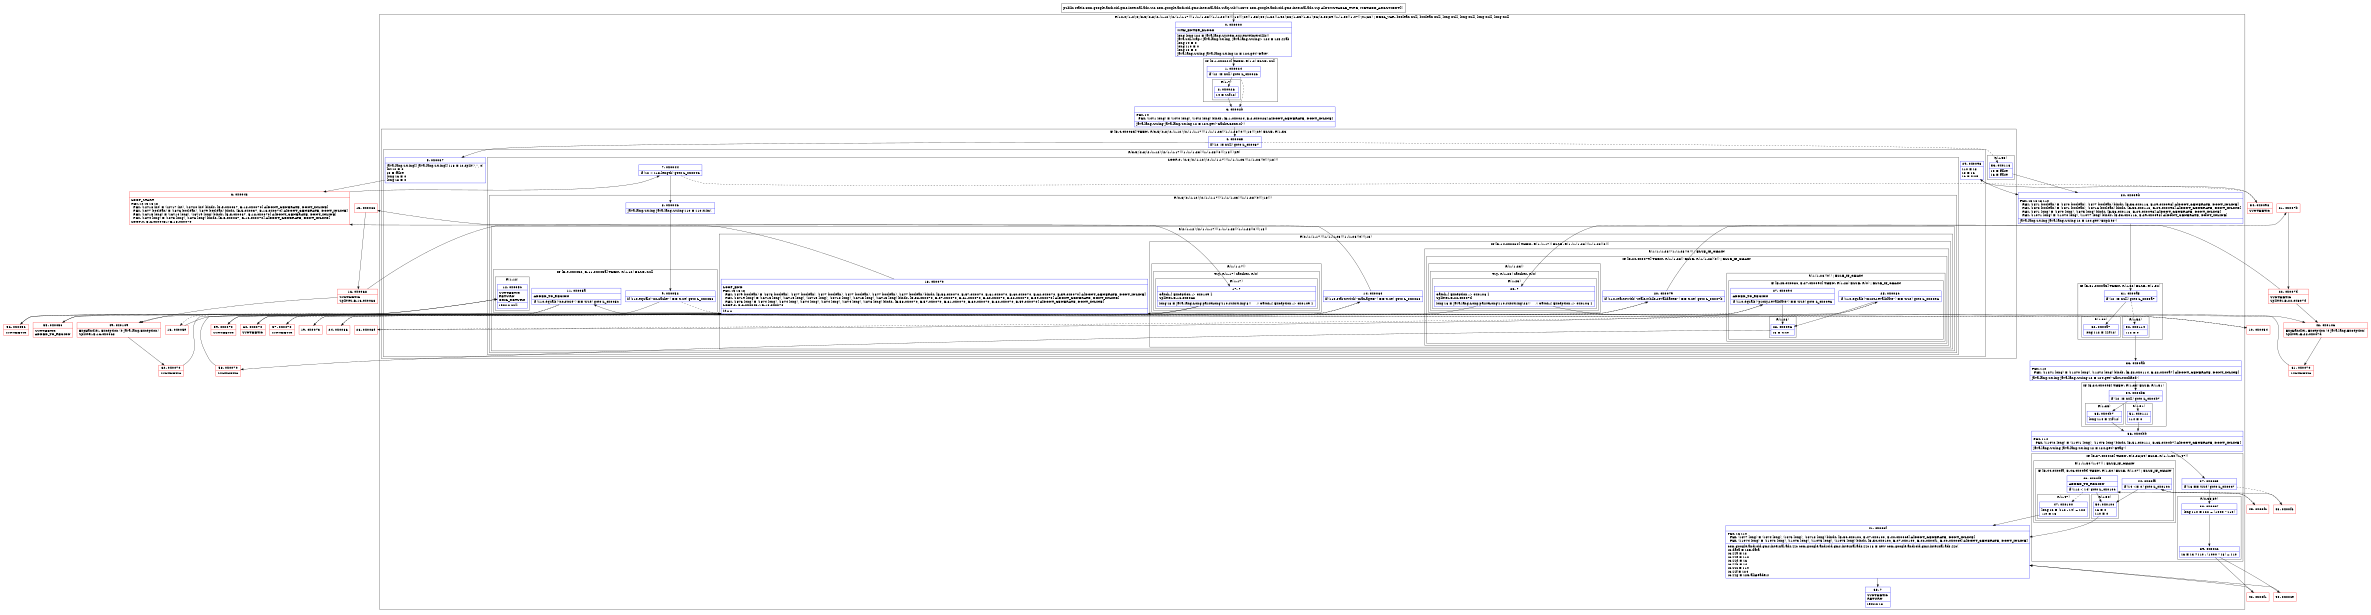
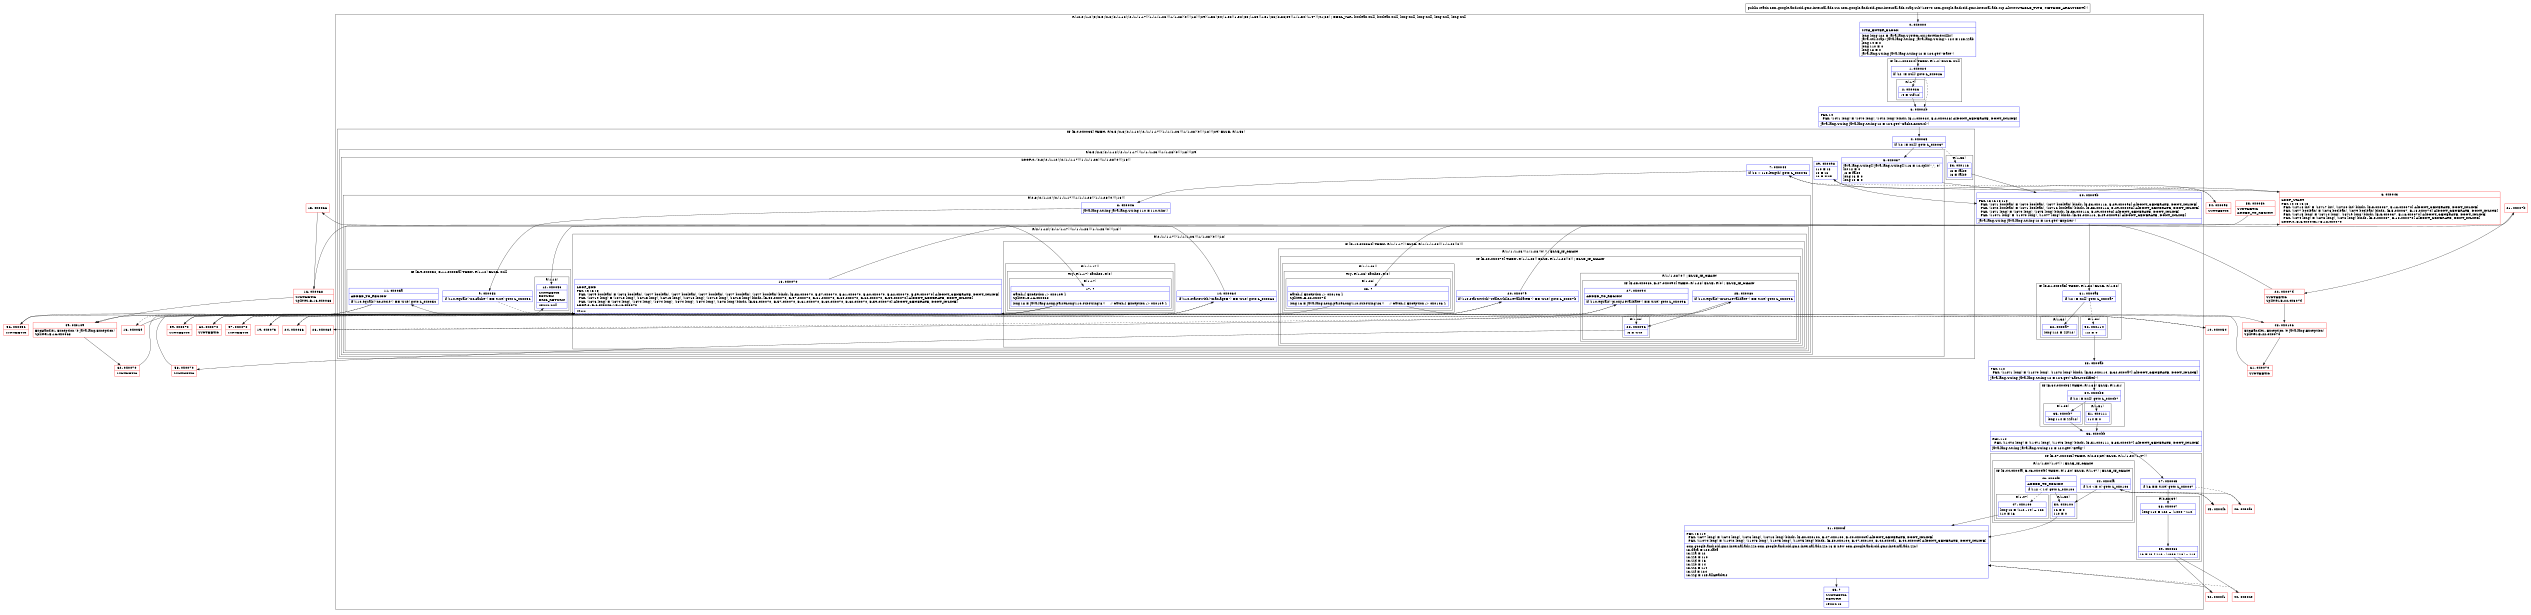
edge "9: 0x0052" -> "55: 0x005c": removed
edge "45: 0x00fc" -> "46: 0x00fe": reversed
edge "40: 0x00ce" -> "41: 0x00cf": style solid -> dashed
